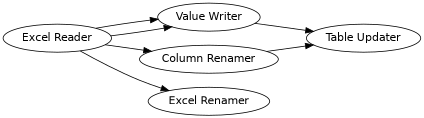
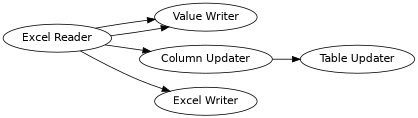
edge "Value Writer" -> "Table Updater": removed
node "Column Renamer": label "Column Renamer" -> "Column Updater"
node "Excel Renamer": label "Excel Renamer" -> "Excel Writer"
